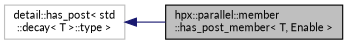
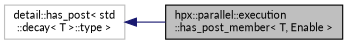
node "hpx::parallel::member ::has_post_member< T, Enable >": label "hpx::parallel::member ::has_post_member< T, Enable >" -> "hpx::parallel::execution ::has_post_member< T, Enable >"
